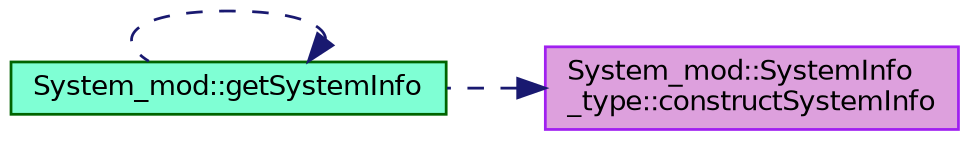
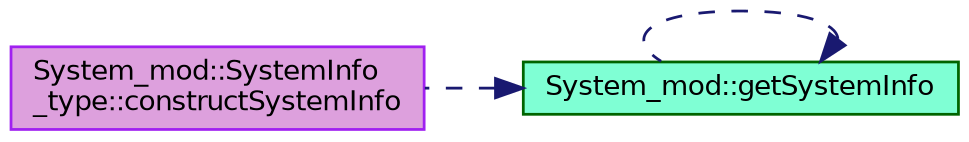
edge "System_mod::getSystemInfo" -> "System_mod::SystemInfo _type::constructSystemInfo": reversed
